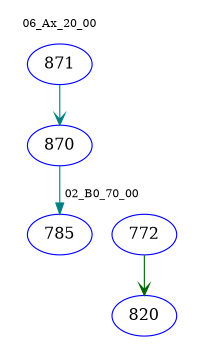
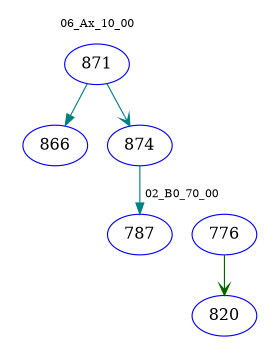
cluster "06_Ax_20_00": label "06_Ax_20_00" -> "06_Ax_10_00"
node "866": added
node "870": label "870" -> "874"
node "785": label "785" -> "787"
node "772": label "772" -> "776"
